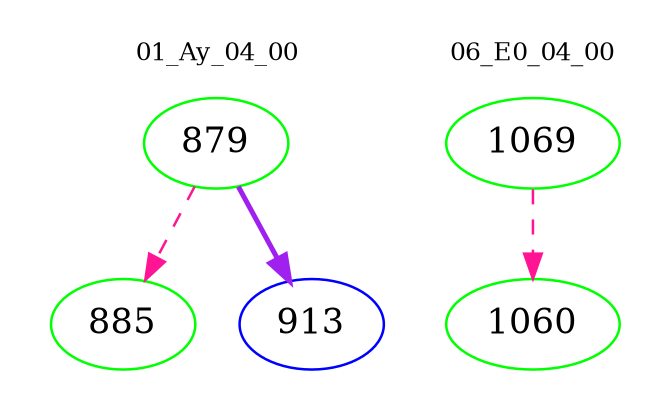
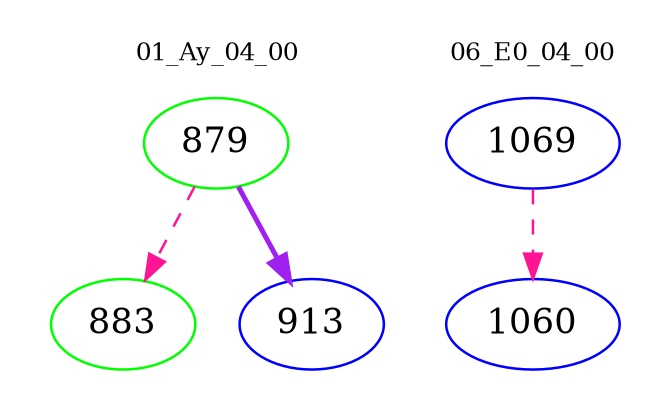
node "1069": color green -> blue
node "885": label "885" -> "883"
node "1060": color green -> blue
